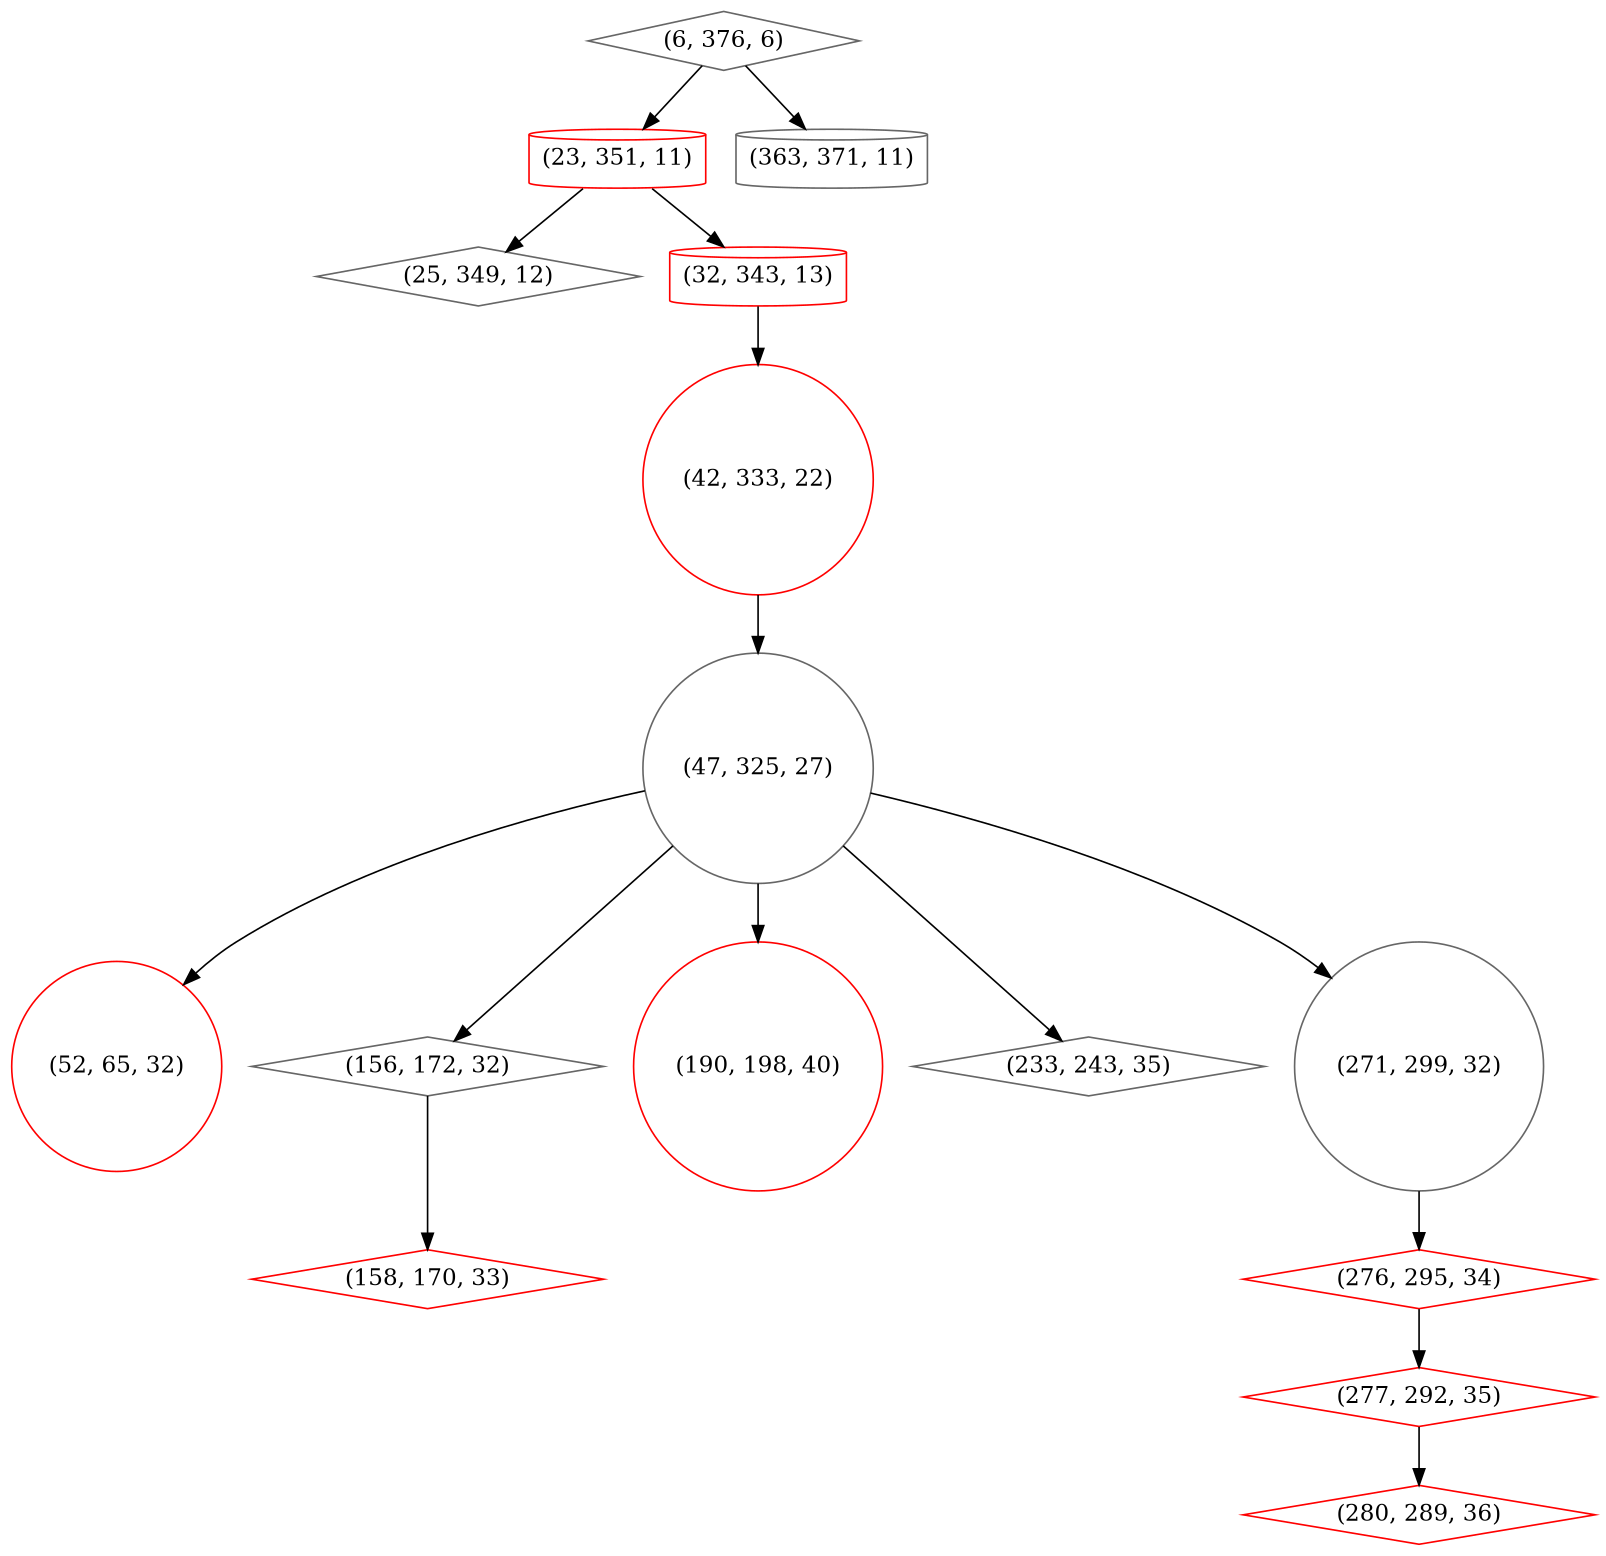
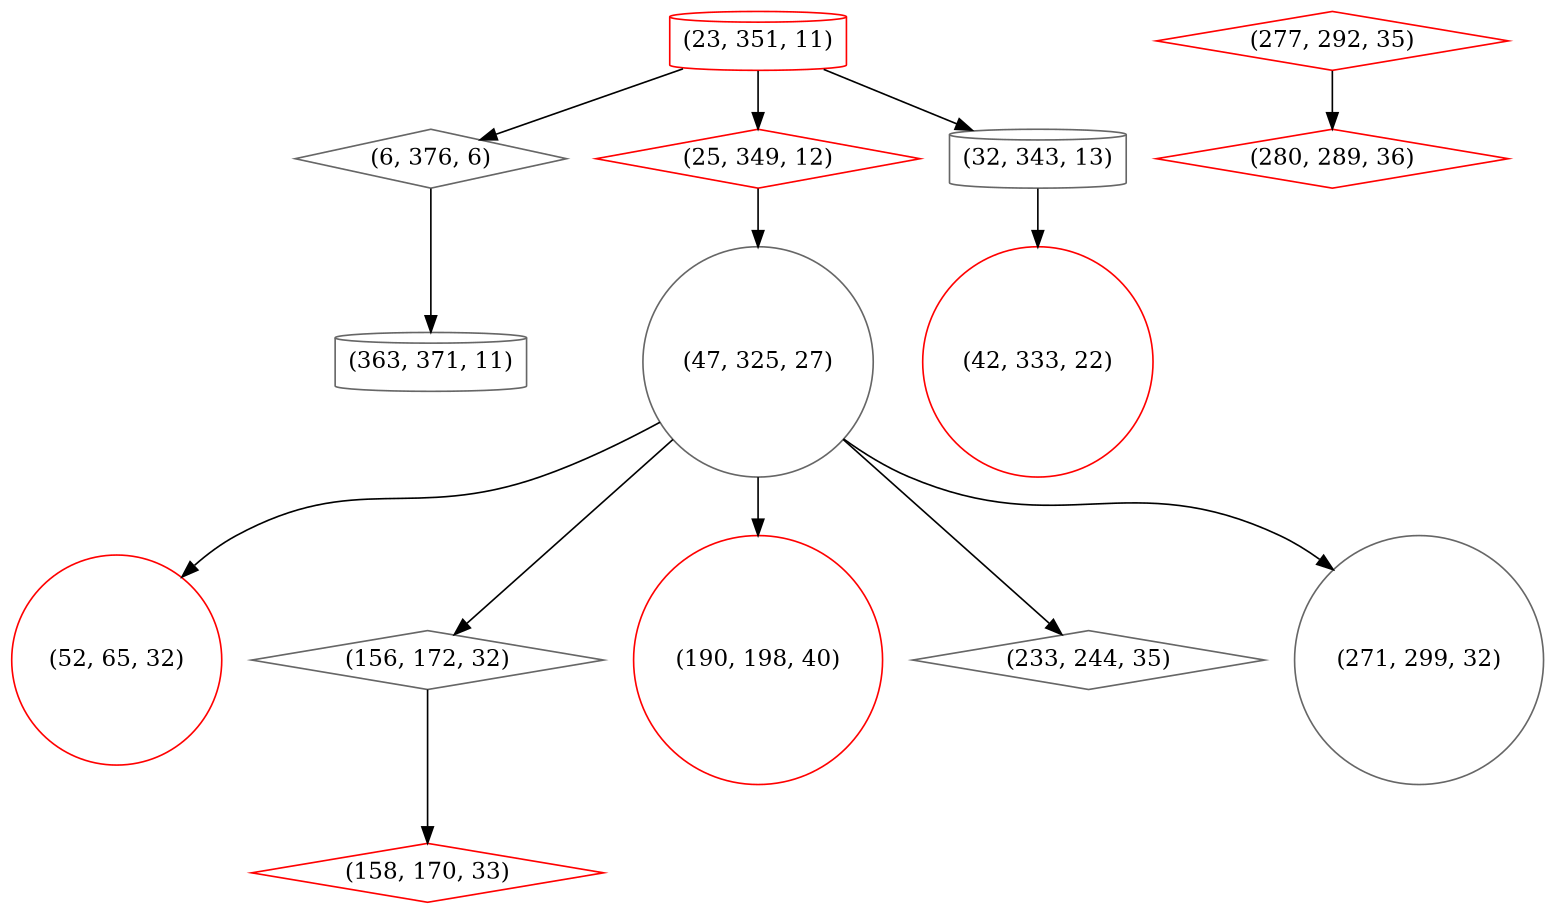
edge "(6, 376, 6)" -> "(23, 351, 11)": reversed
node "(25, 349, 12)": color gray40 -> red
node "(32, 343, 13)": color red -> gray40
edge "(42, 333, 22)" -> "(47, 325, 27)": now "(25, 349, 12)" -> "(47, 325, 27)"
node "(233, 243, 35)": label "(233, 243, 35)" -> "(233, 244, 35)"
node "(276, 295, 34)": removed
